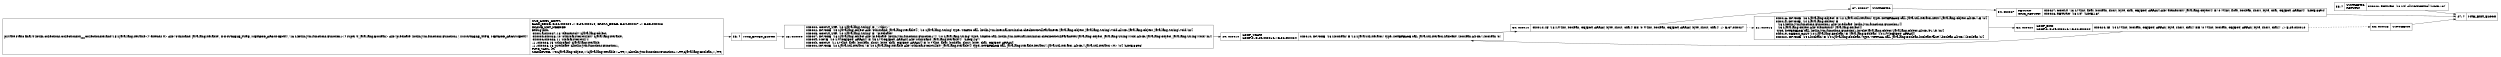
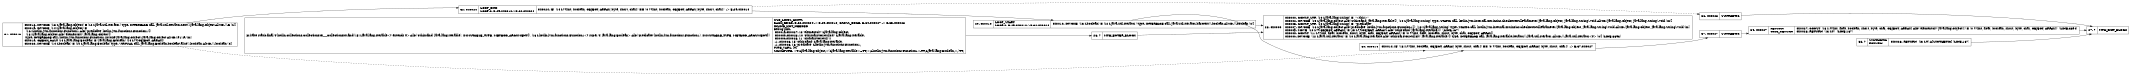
edge "30: 0x0014" -> "31: 0x0016": reversed
edge "28: 0x0000" -> "29: 0x0010": reversed
